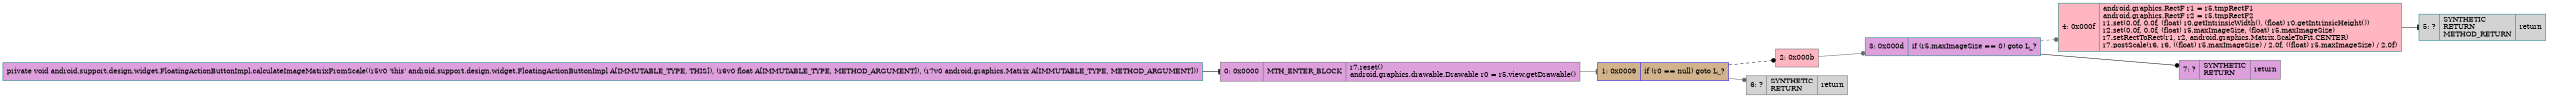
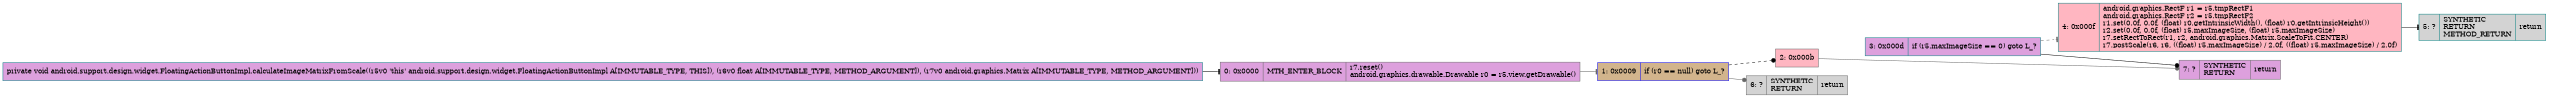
edge "3: 0x000d" -> "4: 0x000f": arrowhead dot -> tee
edge "2: 0x000b" -> "3: 0x000d": now "2: 0x000b" -> "7: ?"
